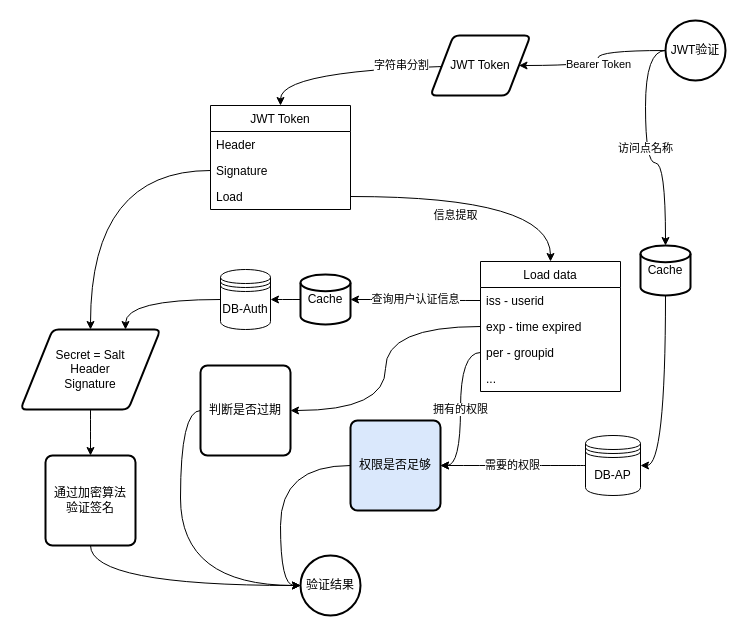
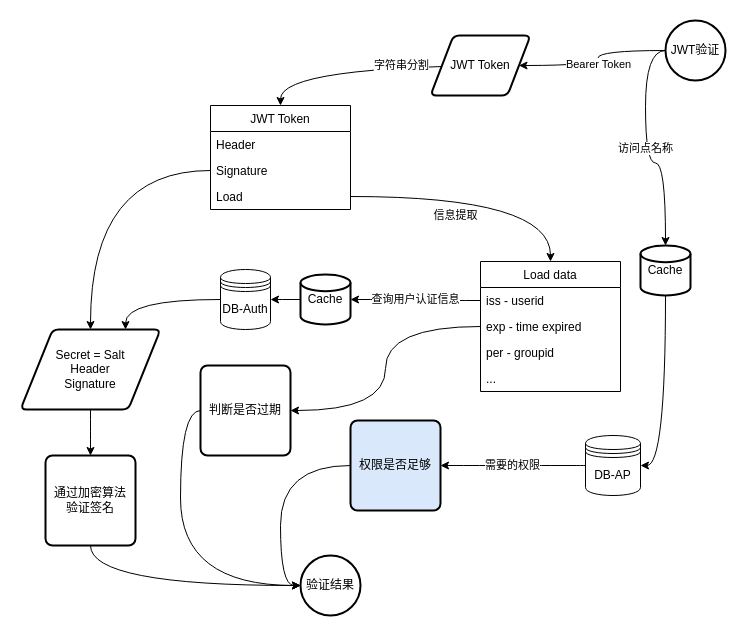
edge "per - groupid" -> "权限是否足够": removed, label "拥有的权限"
